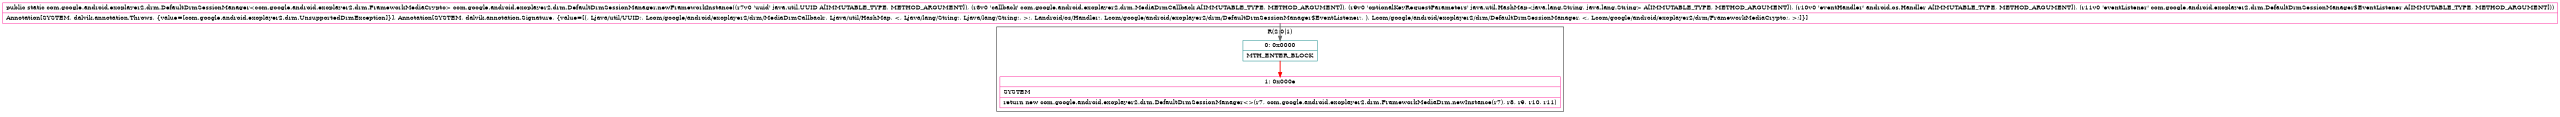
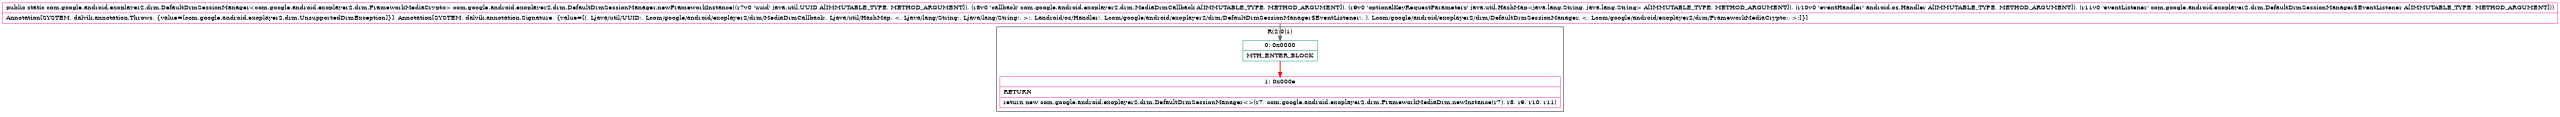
node "1: 0x000e": text "SYSTEM" -> "RETURN"
